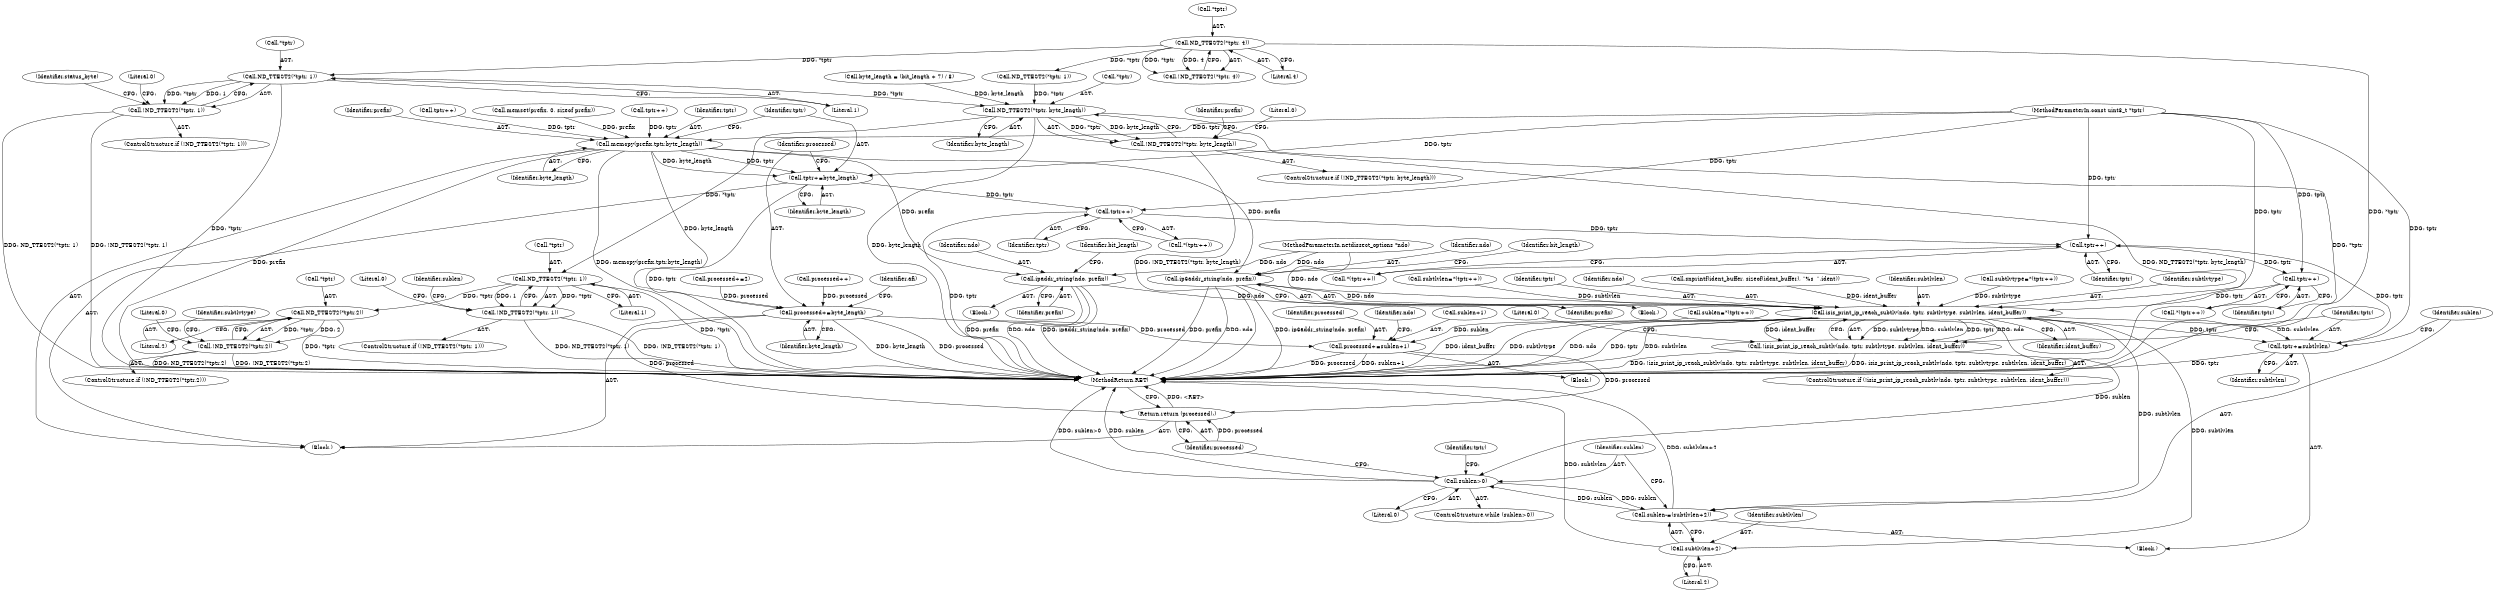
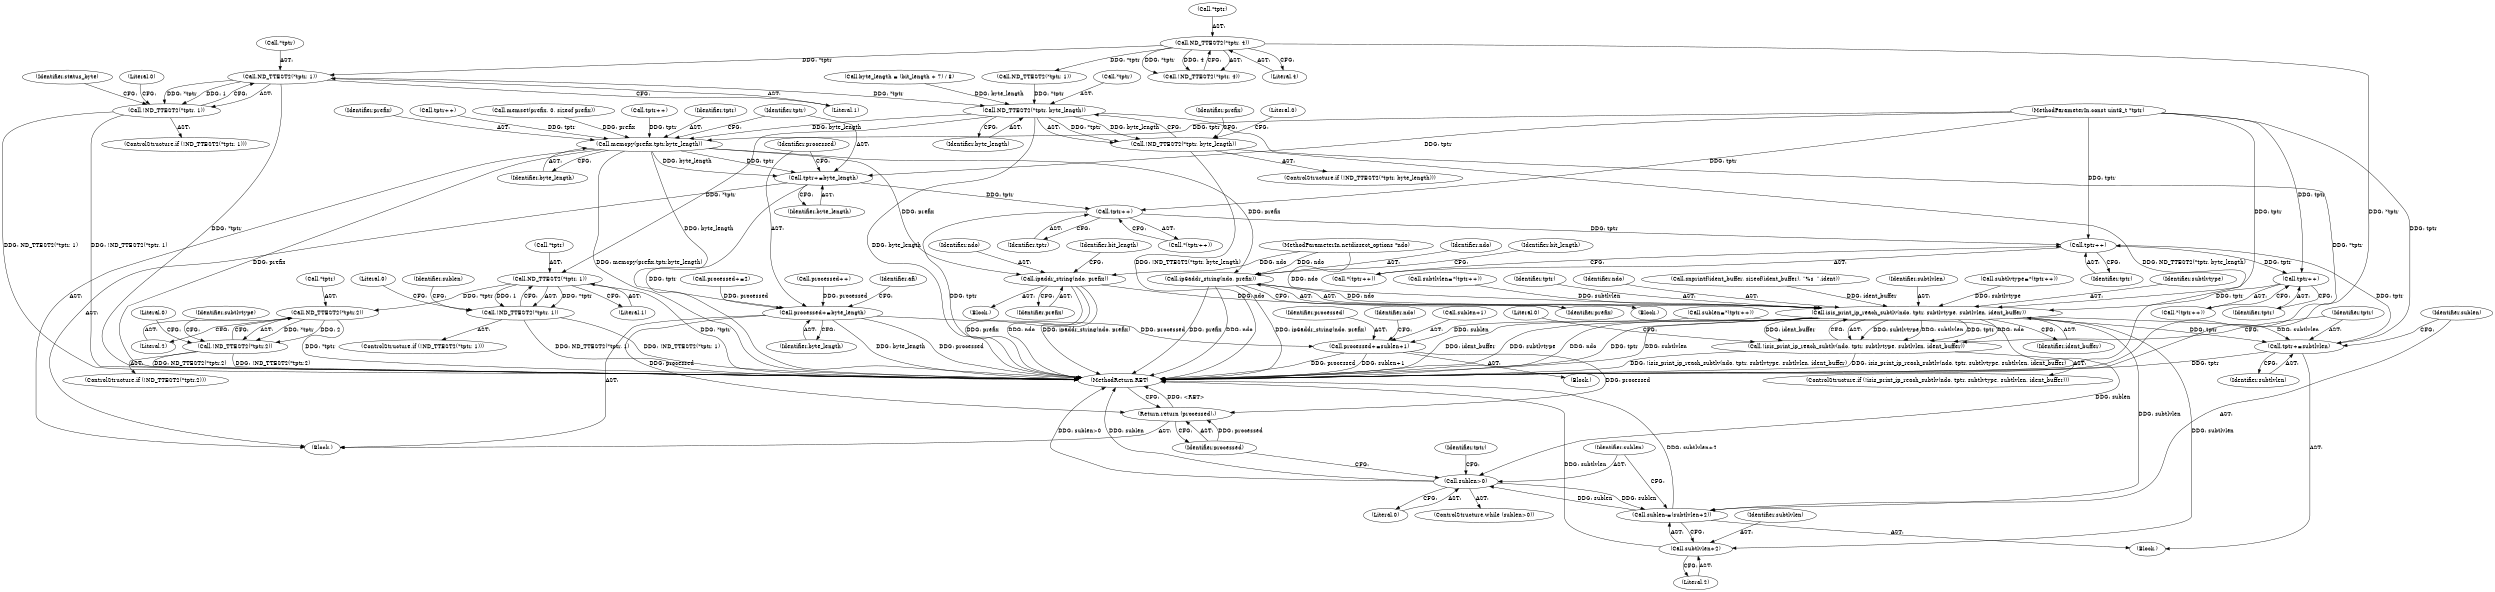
edge "(Call,ND_TTEST2(*tptr, byte_length))" -> "(Call,memcpy(prefix,tptr,byte_length))": added, label "DDG: byte_length"
